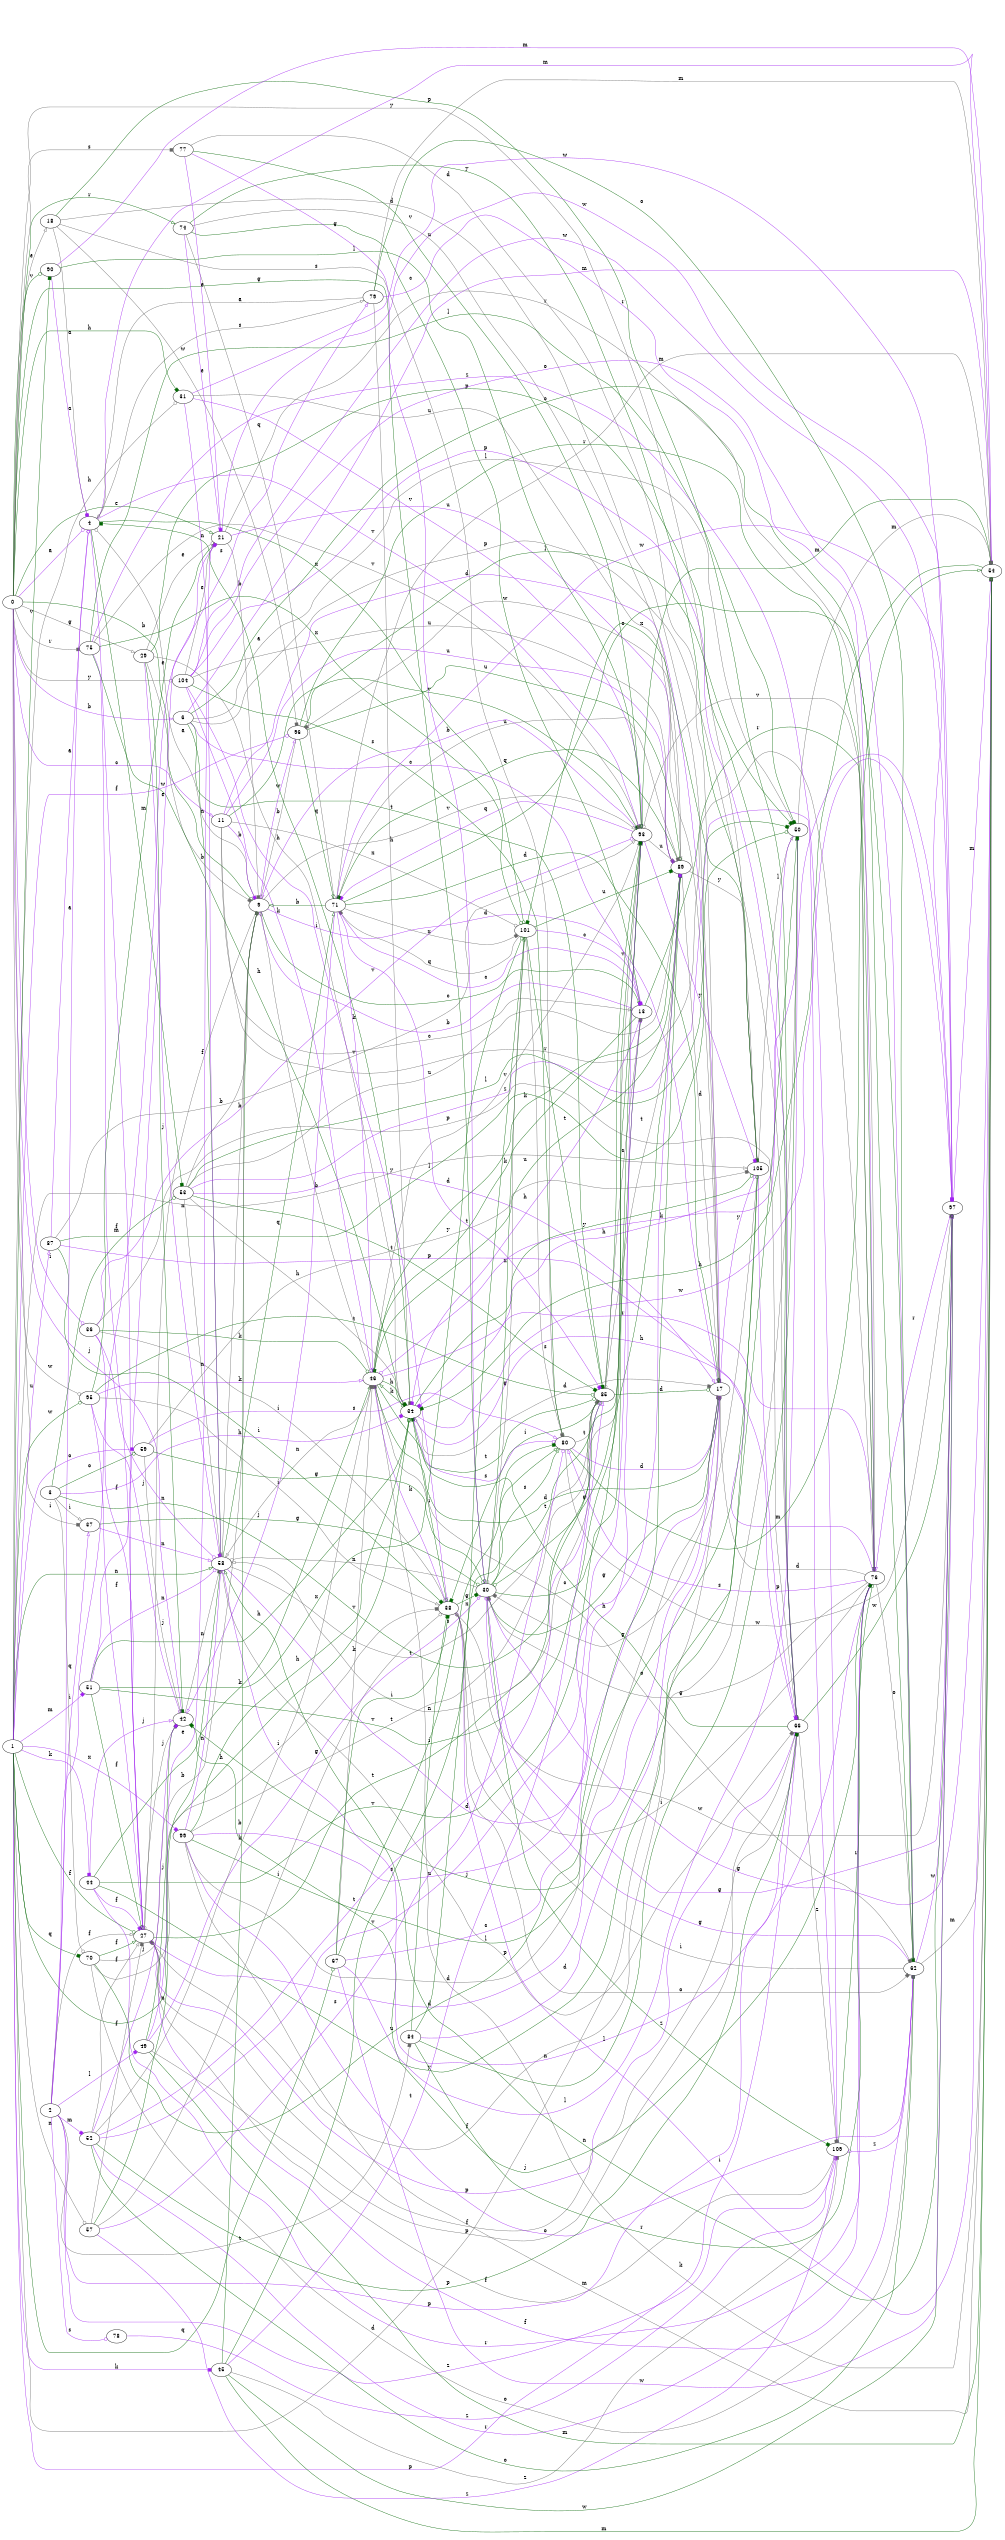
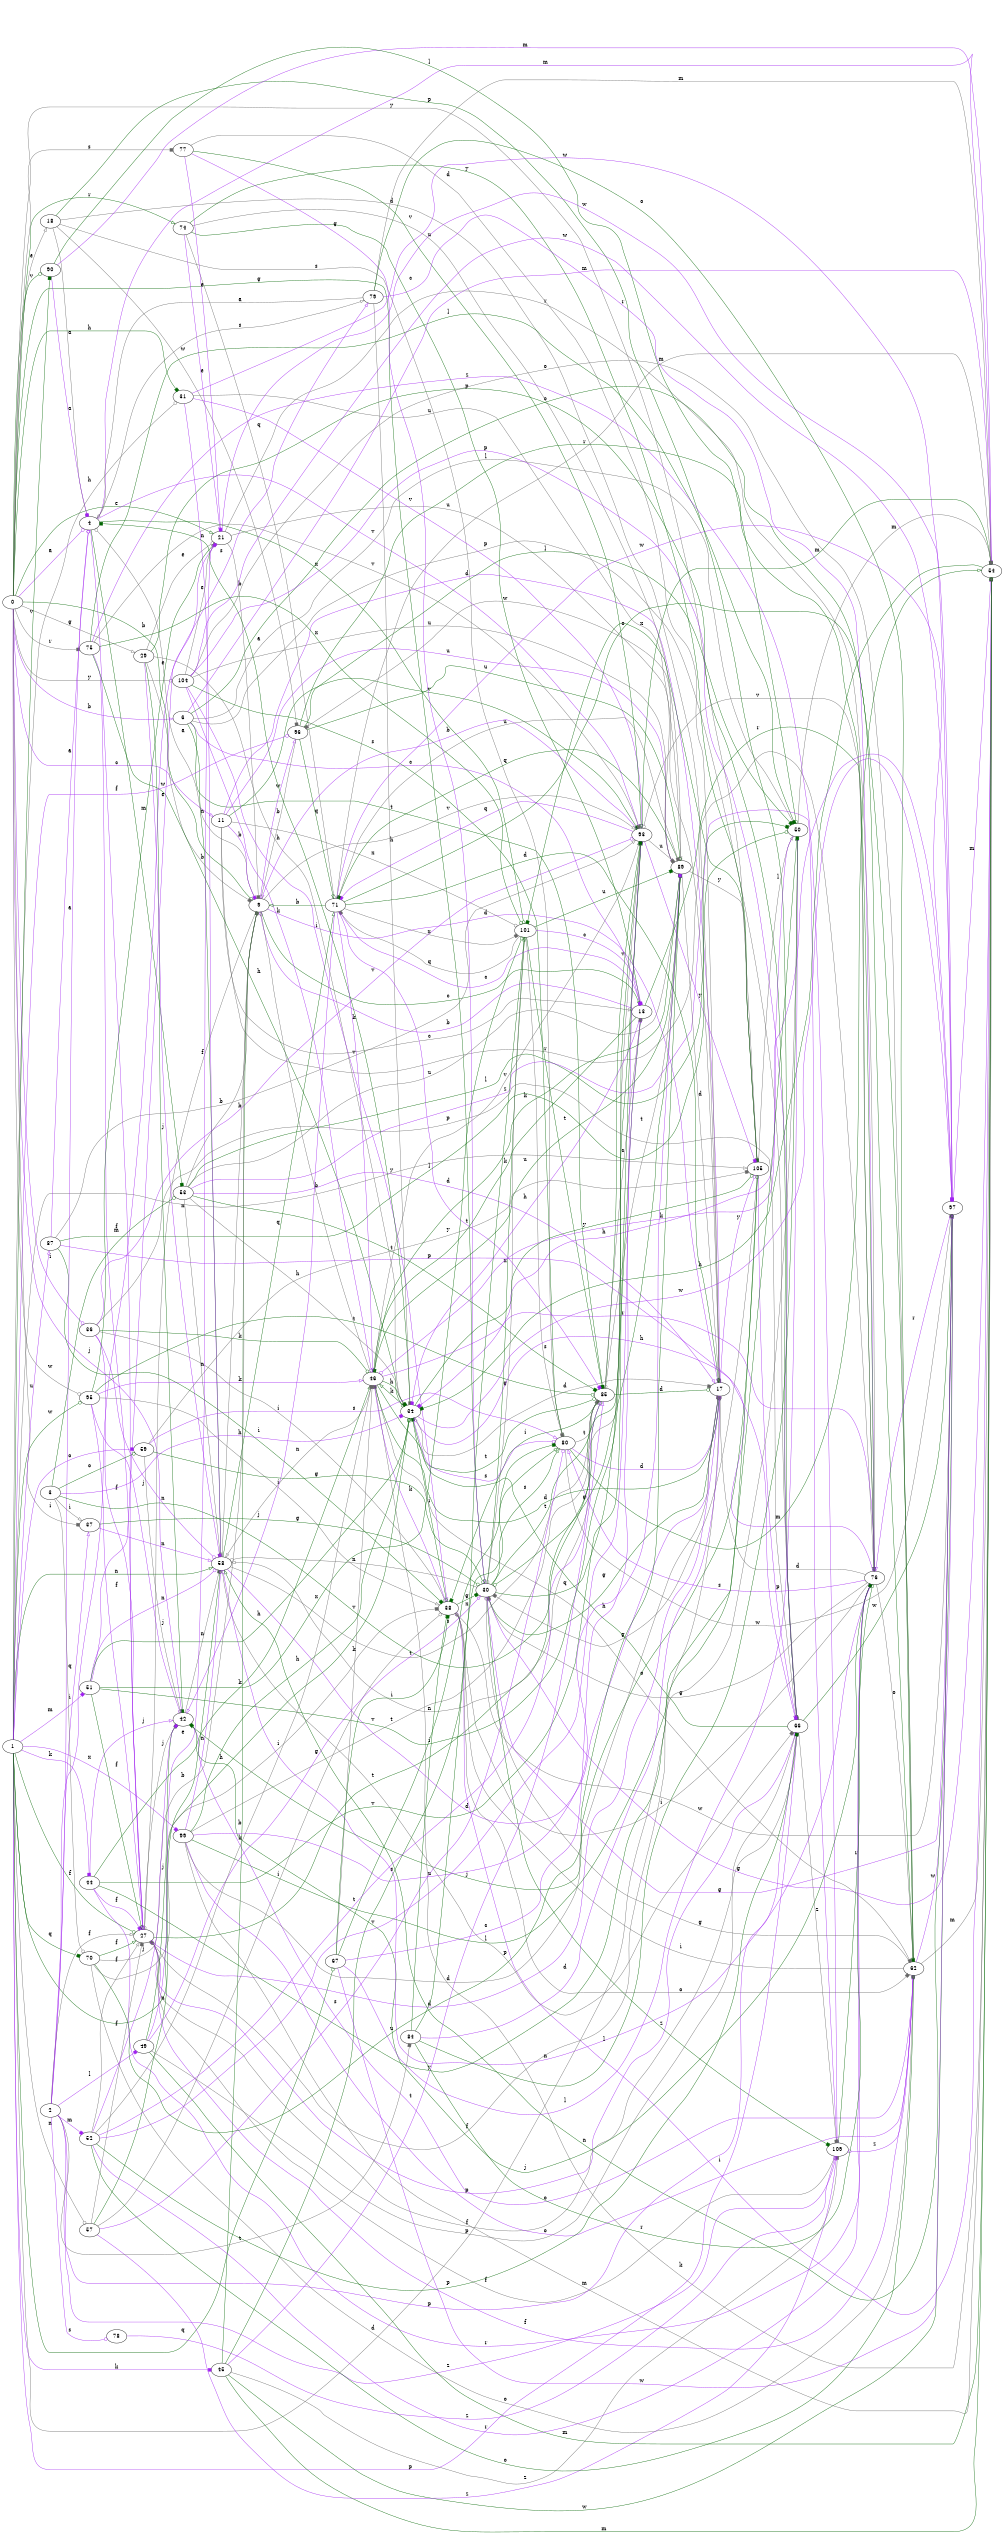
edge "90" -> "93": now "90" -> "50"
edge "21" -> "89": color purple -> gray40
edge "104" -> "62": color purple -> gray40
edge "30" -> "13": label "c" -> "q"
edge "62" -> "30": color purple -> gray40
edge "42" -> "62": added, label "o"
